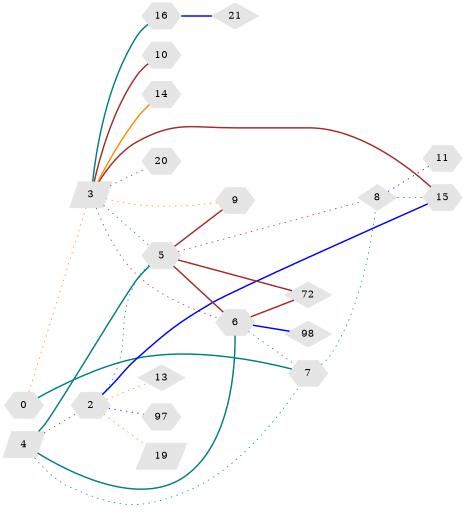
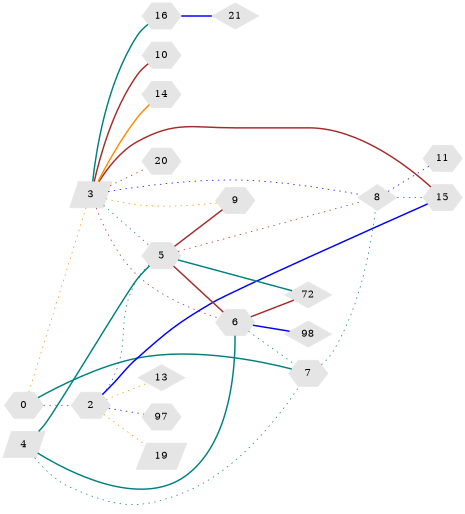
edge "3" -- "8": added
edge "5" -- "72": color brown -> teal
edge "2" -- "4": now "2" -- "0"
